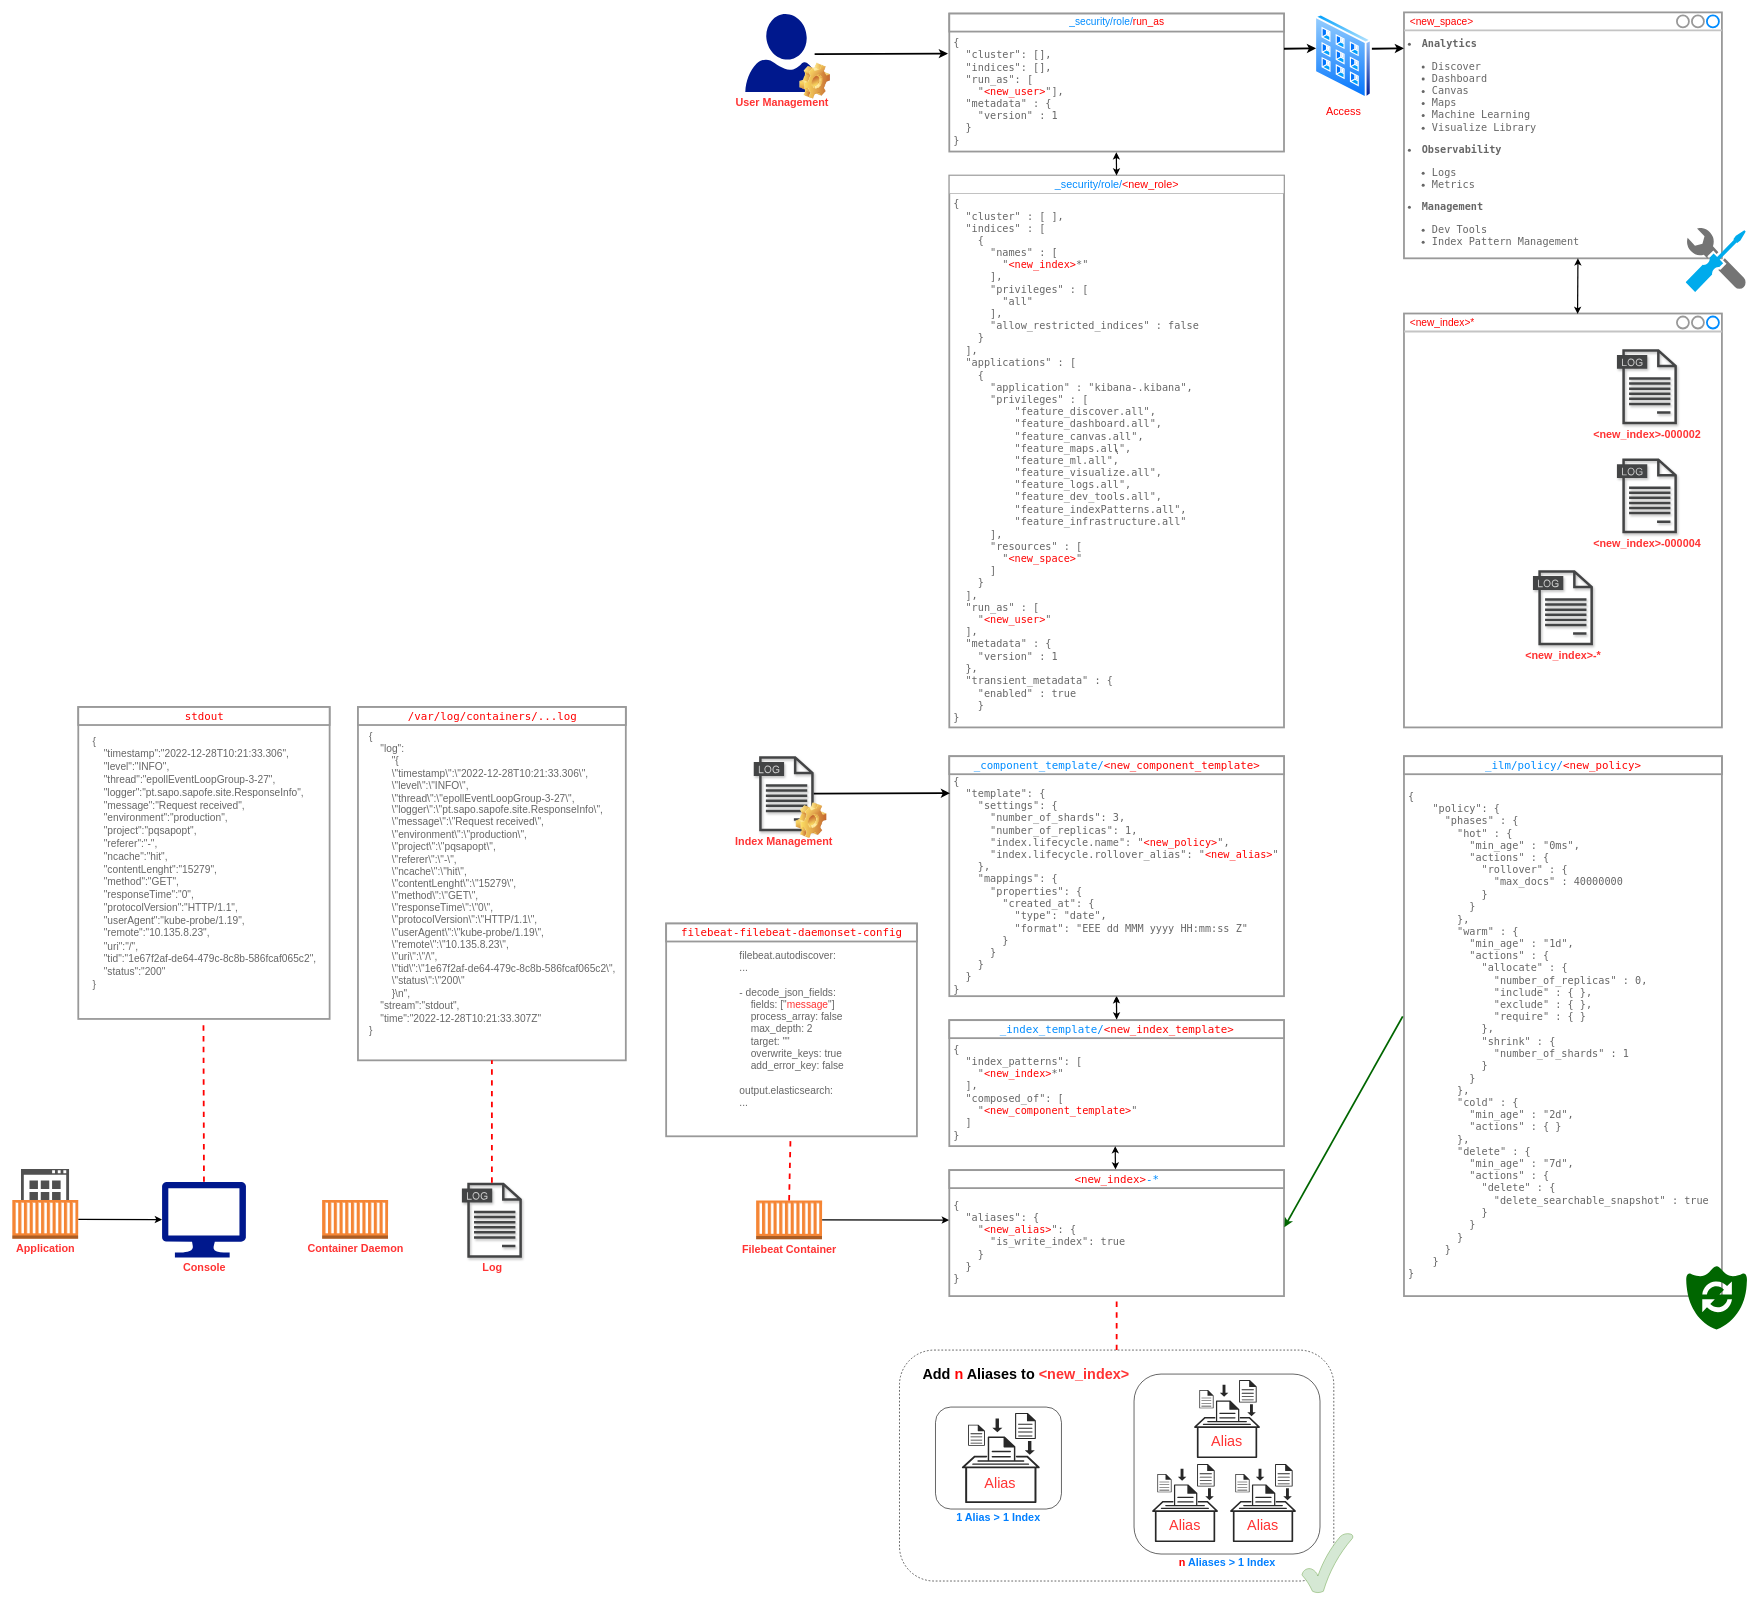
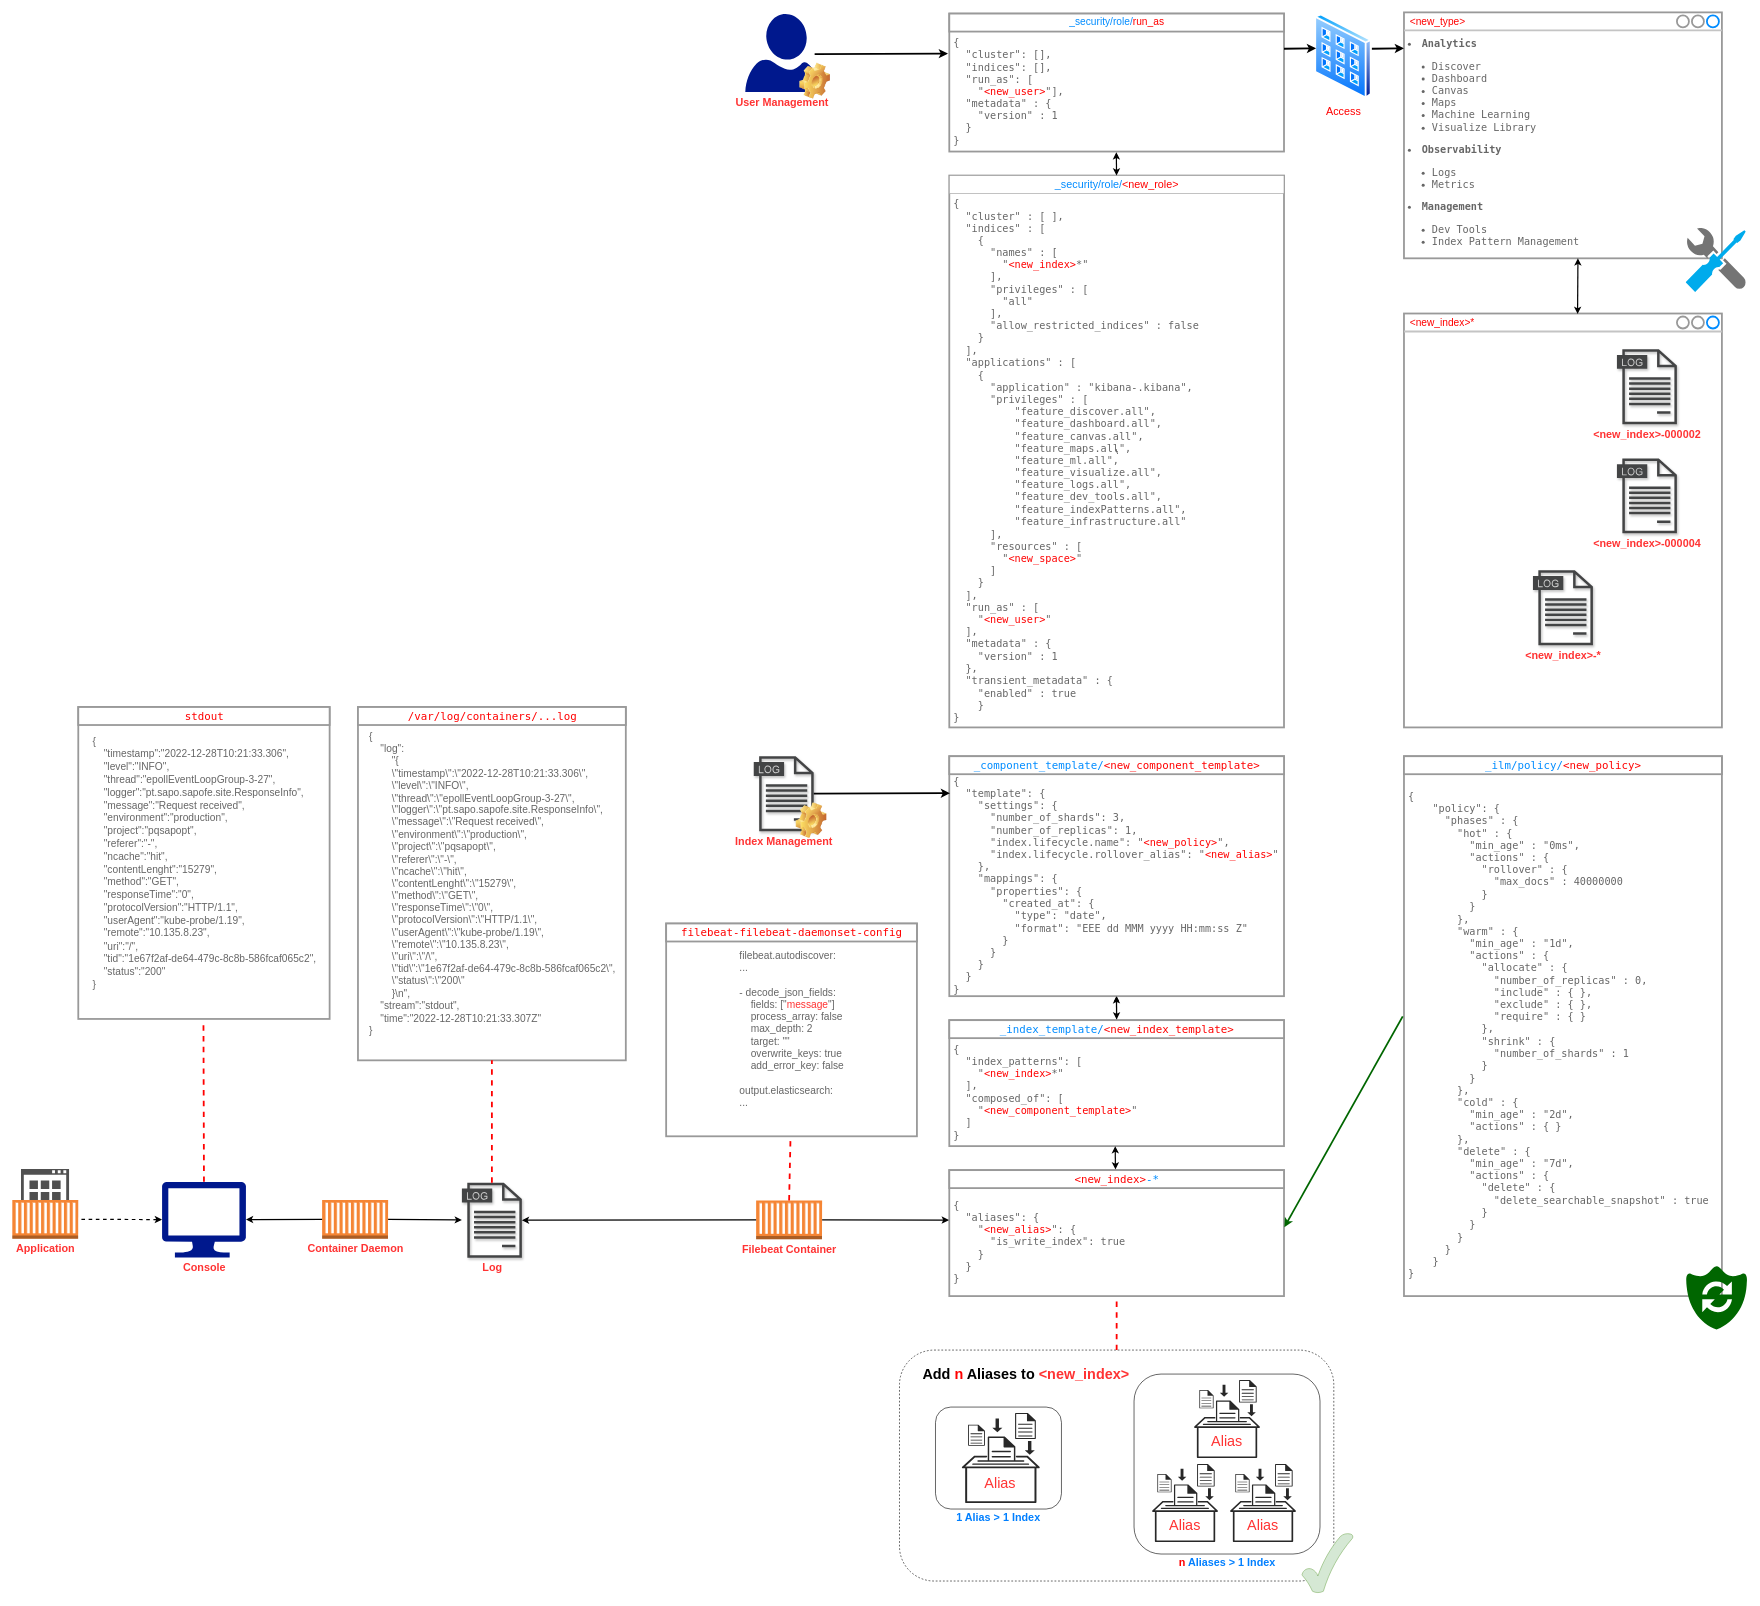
node "<new_space>": label "<new_space>" -> "<new_type>"
edge "Application" -> "Console": style solid -> dashed
edge "Container Daemon" -> "Console": added
edge "Container Daemon" -> "Log": added
edge "Filebeat Container" -> "Log": added
